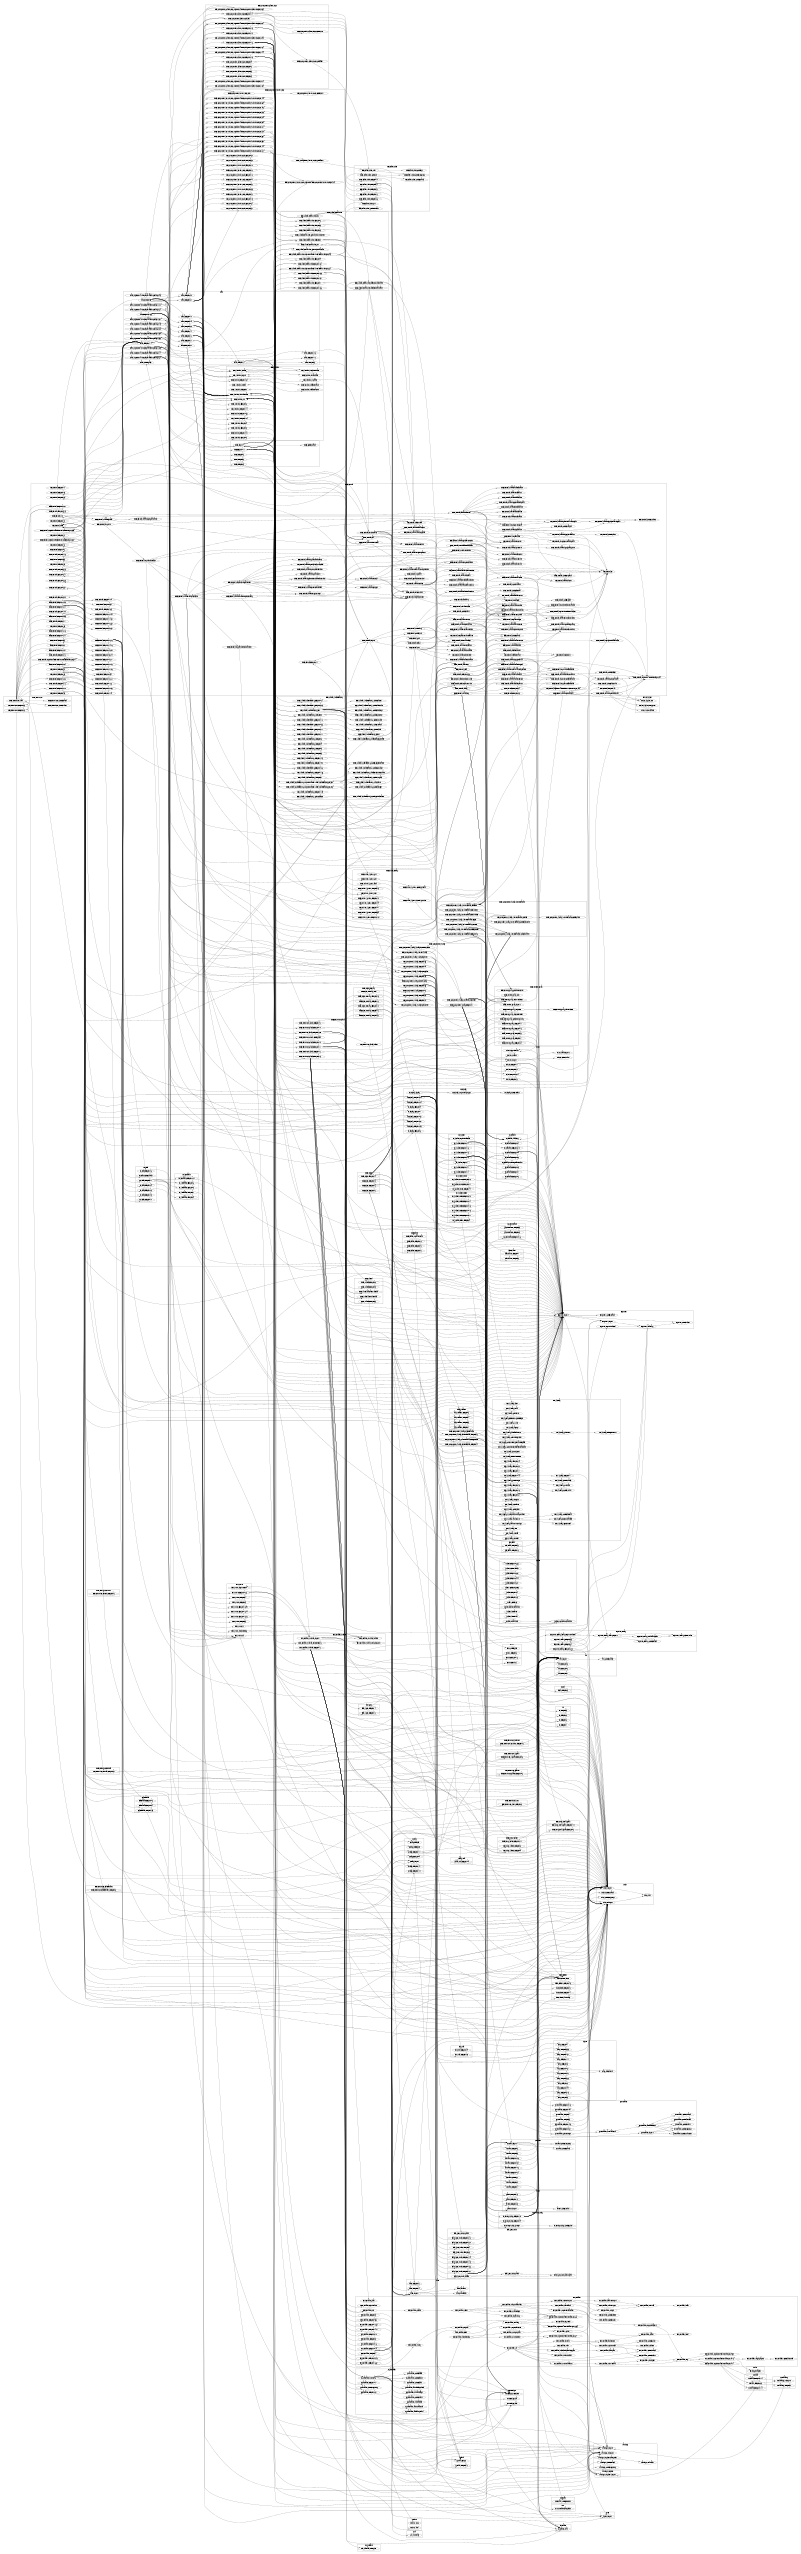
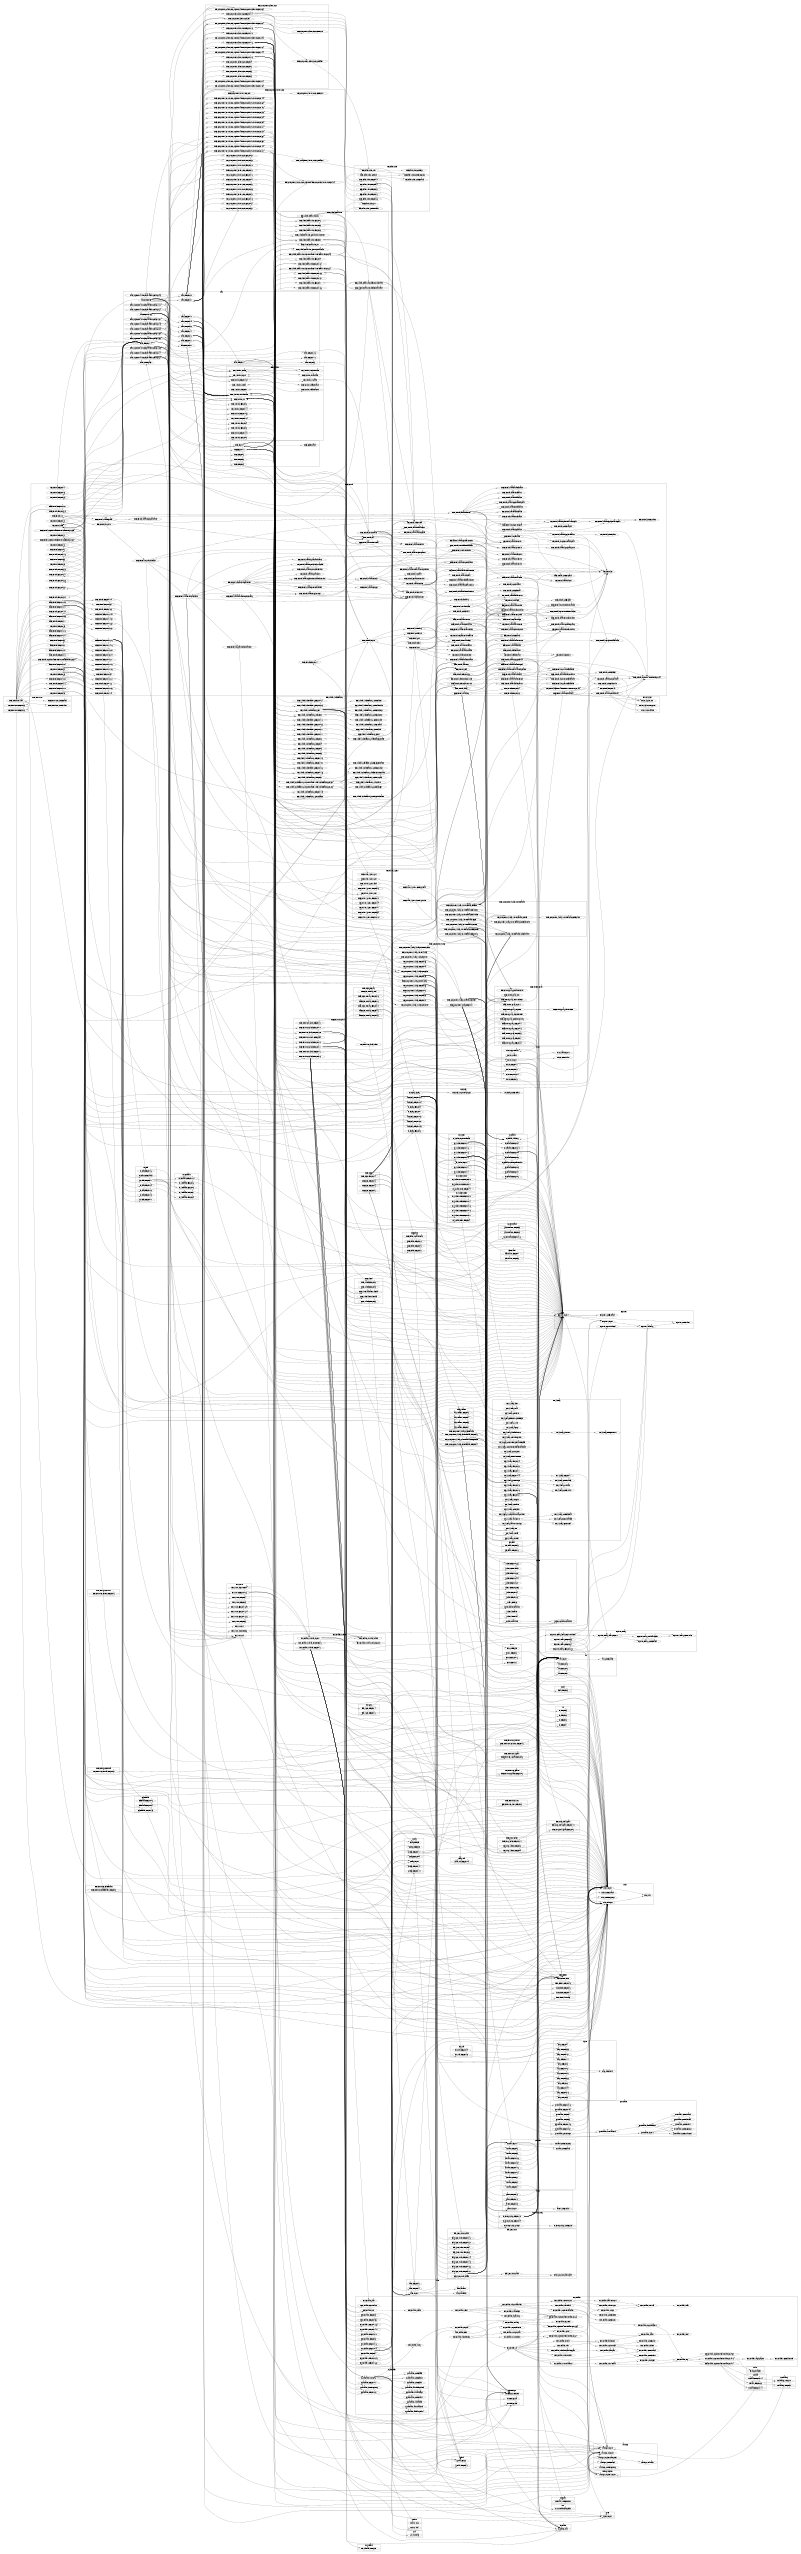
cluster "POE::Driver::Heavy": label "POE::Driver::Heavy" -> "POE::Driver::SysRW"
cluster "warnings::register": label "warnings::register" -> "testing::register"
